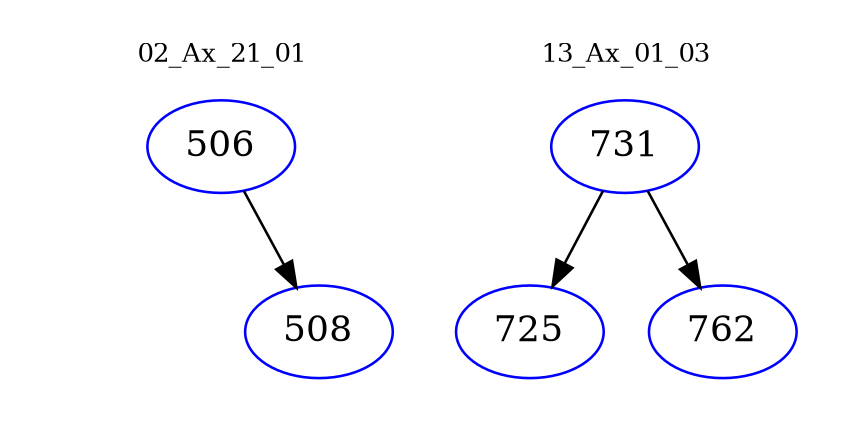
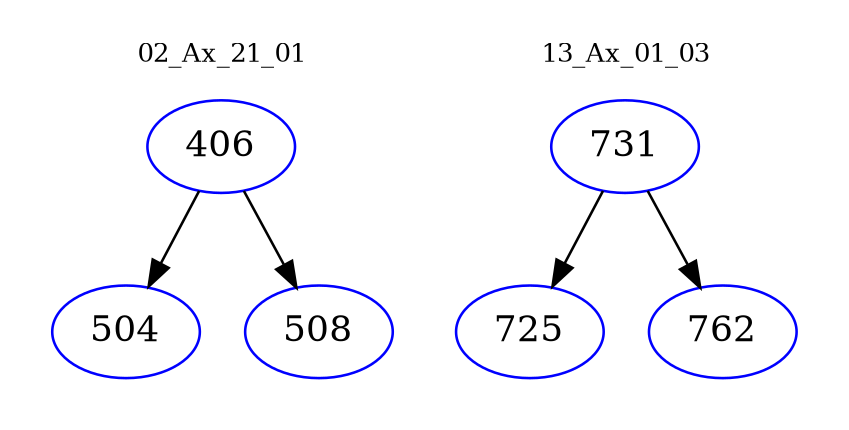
node "506": label "506" -> "406"
node "504": added
